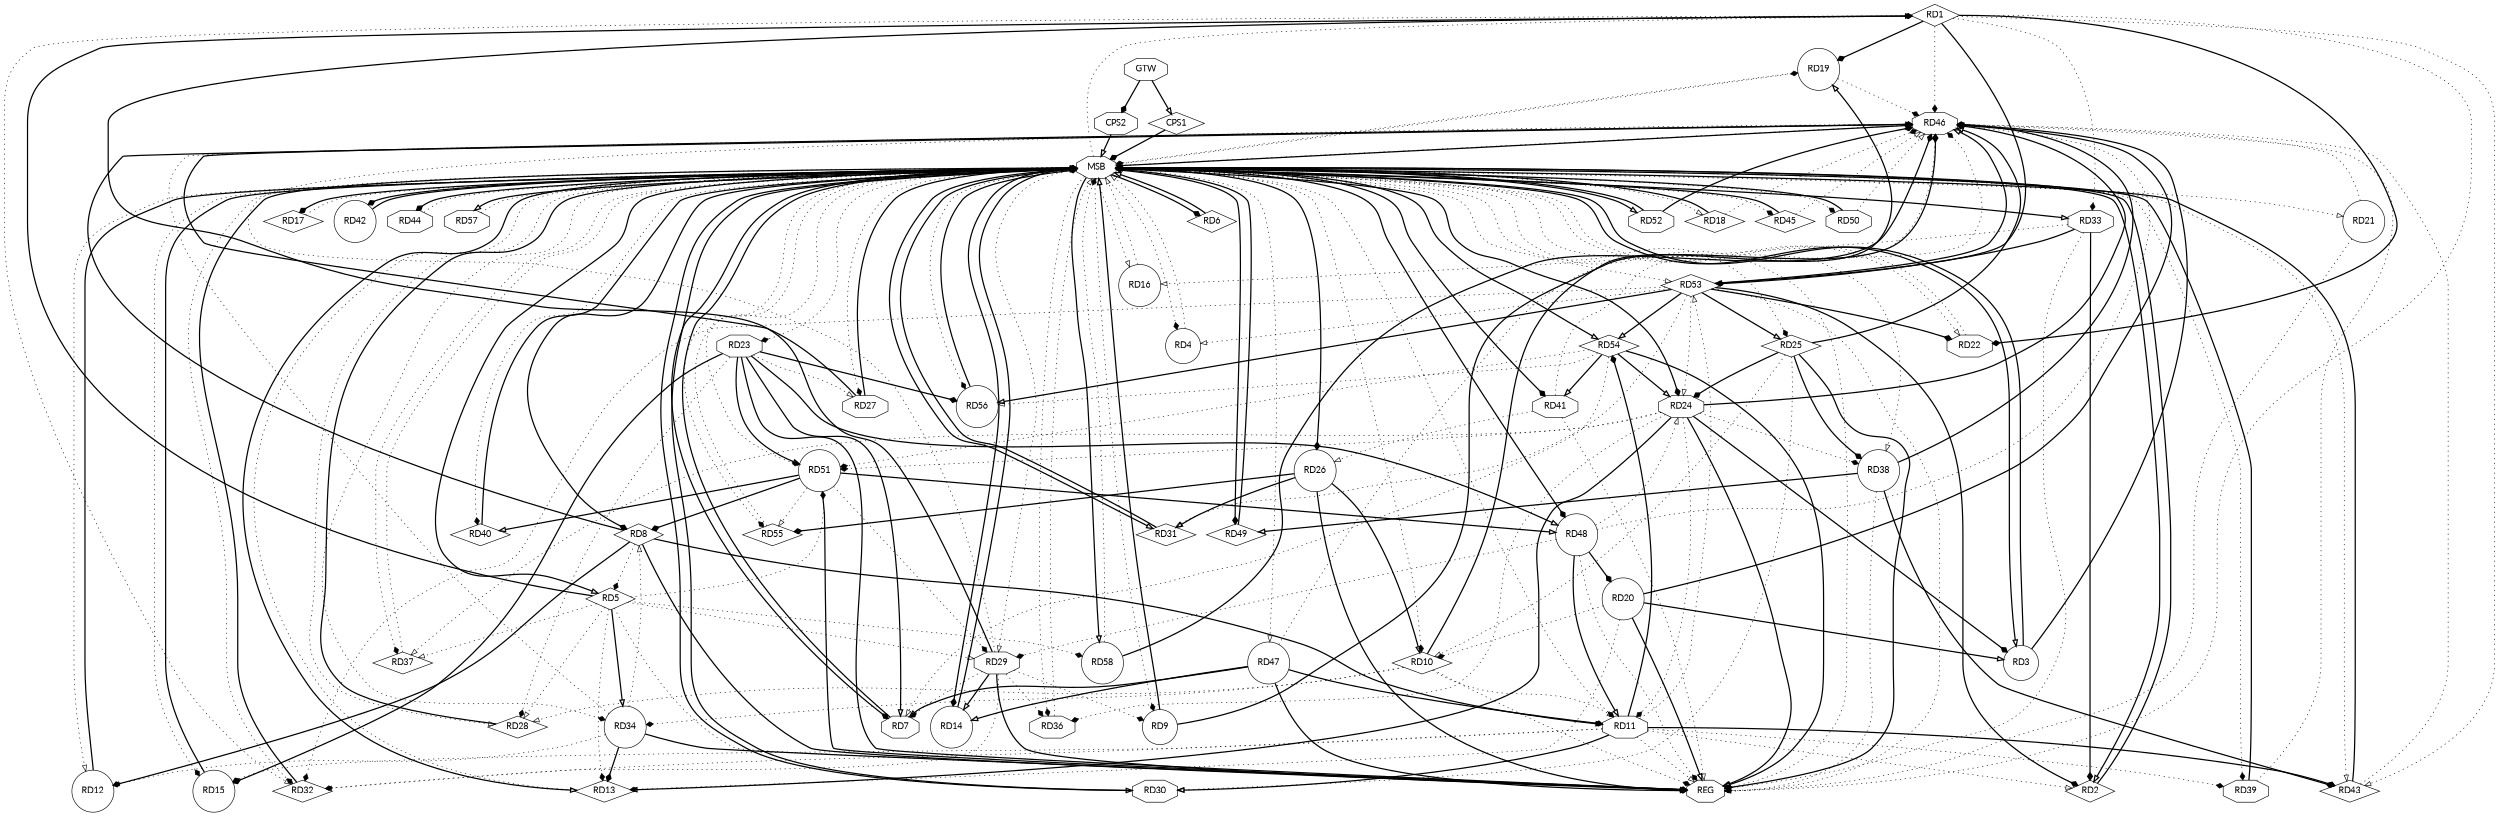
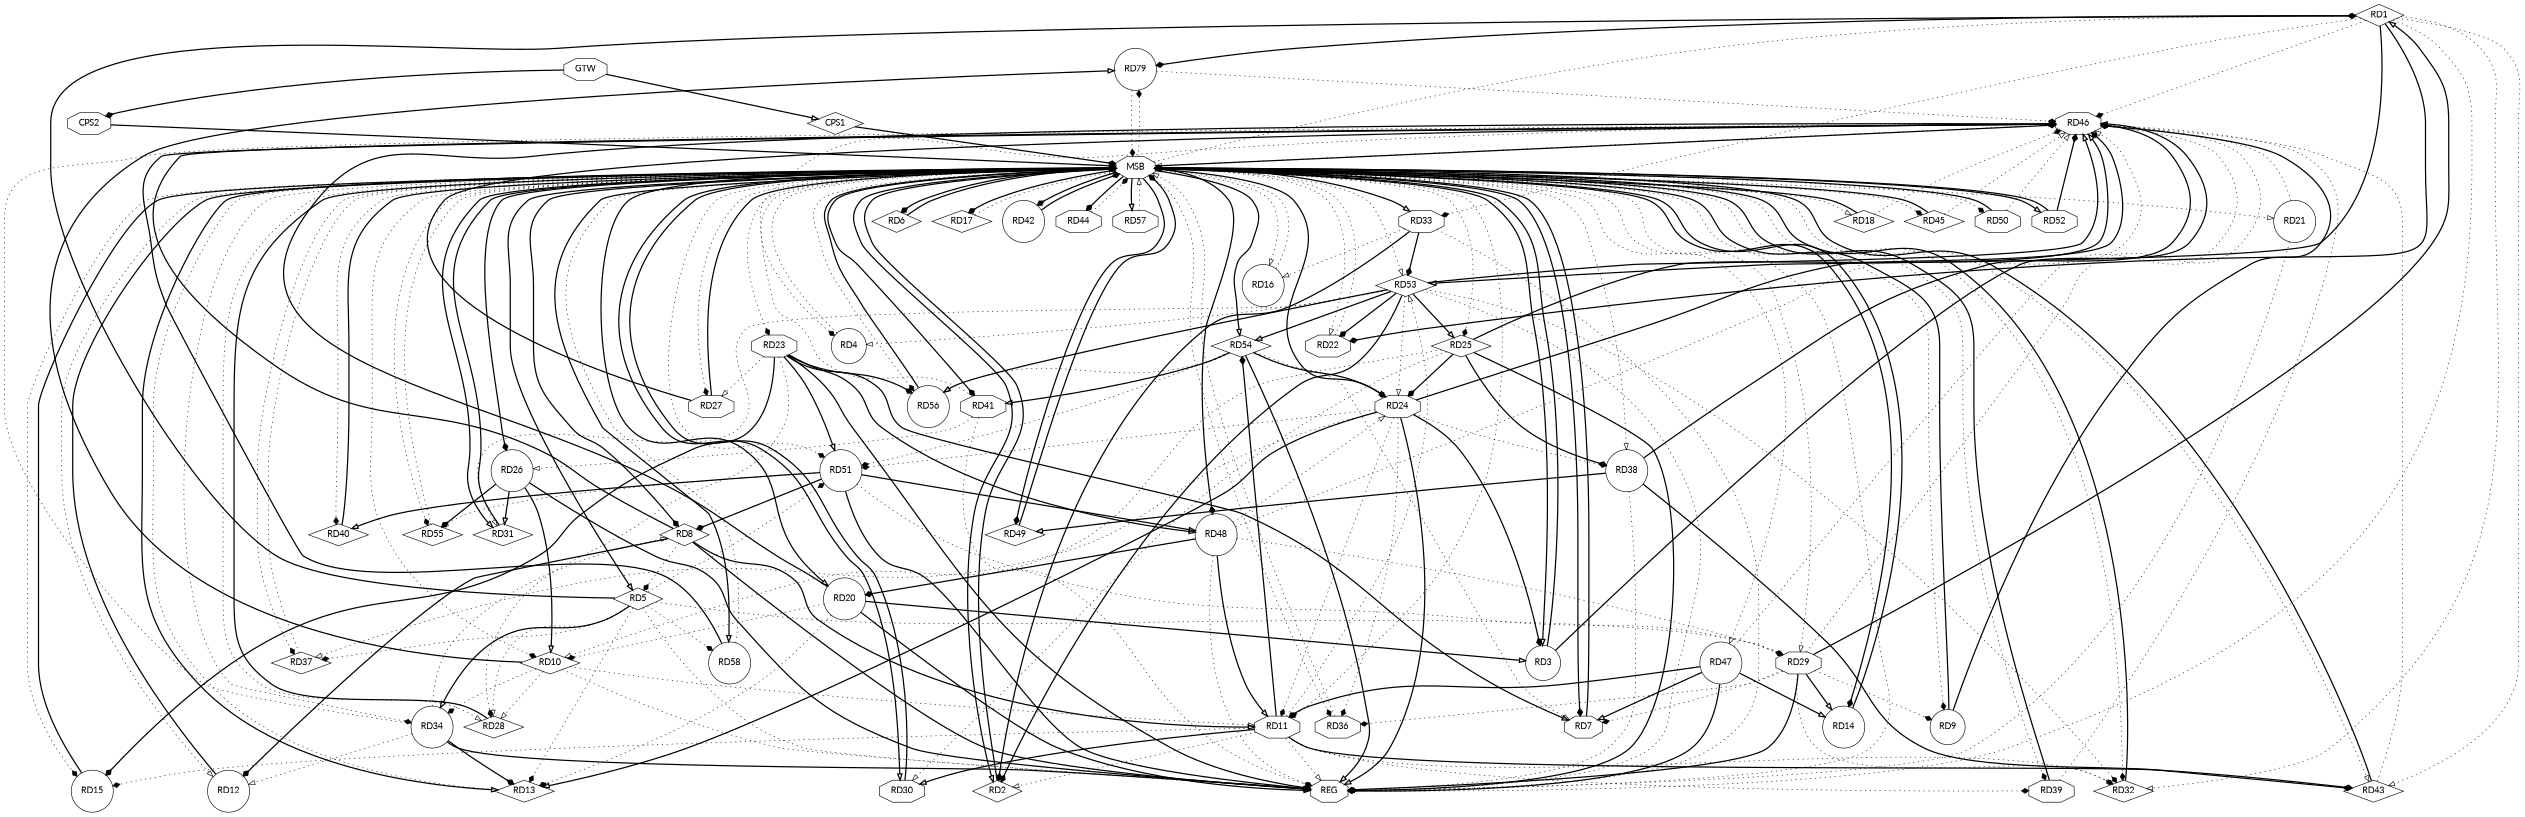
node "RD19": label "RD19" -> "RD79"
edge "MSB" -> "RD20": added
edge "RD5" -> "RD37": arrowhead onormal -> diamond
